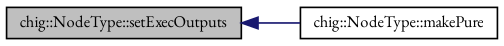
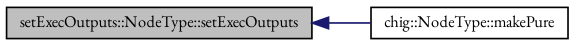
node "chig::NodeType::setExecOutputs": label "chig::NodeType::setExecOutputs" -> "setExecOutputs::NodeType::setExecOutputs"
